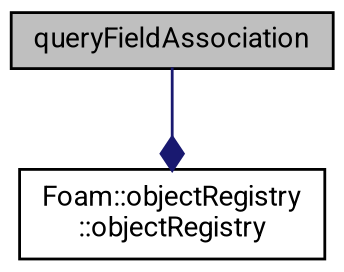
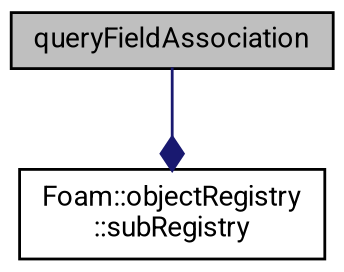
node "Foam::objectRegistry ::objectRegistry": label "Foam::objectRegistry ::objectRegistry" -> "Foam::objectRegistry ::subRegistry"
